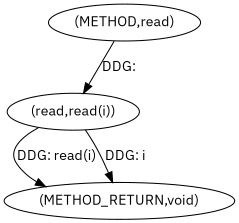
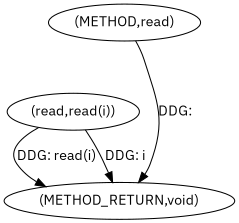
edge "(METHOD,read)" -> "(read,read(i))": now "(METHOD,read)" -> "(METHOD_RETURN,void)"
